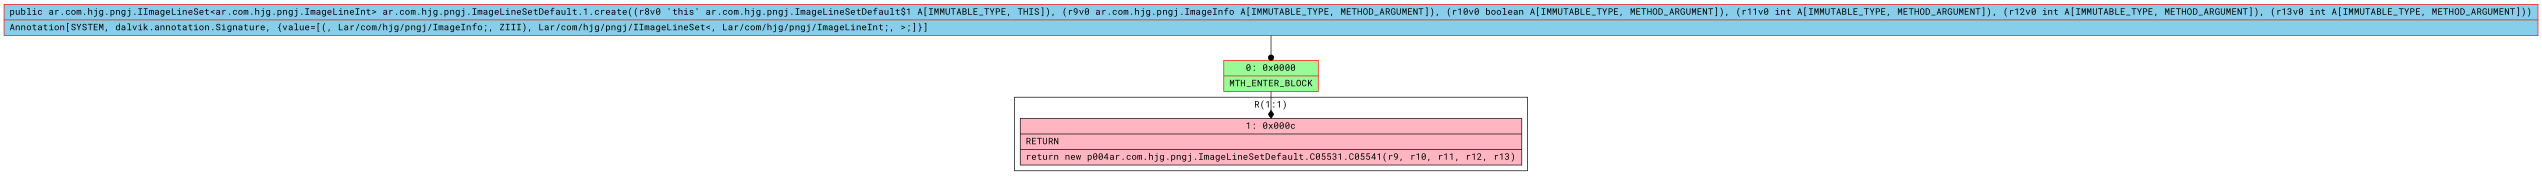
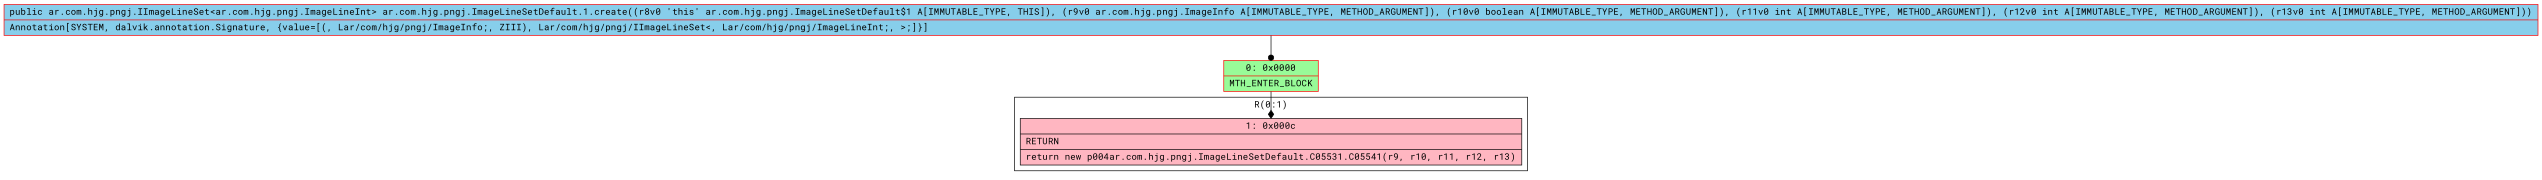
cluster "R(1:1)": label "R(1:1)" -> "R(0:1)"
